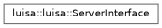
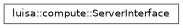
node "luisa::luisa::ServerInterface": label "luisa::luisa::ServerInterface" -> "luisa::compute::ServerInterface"
